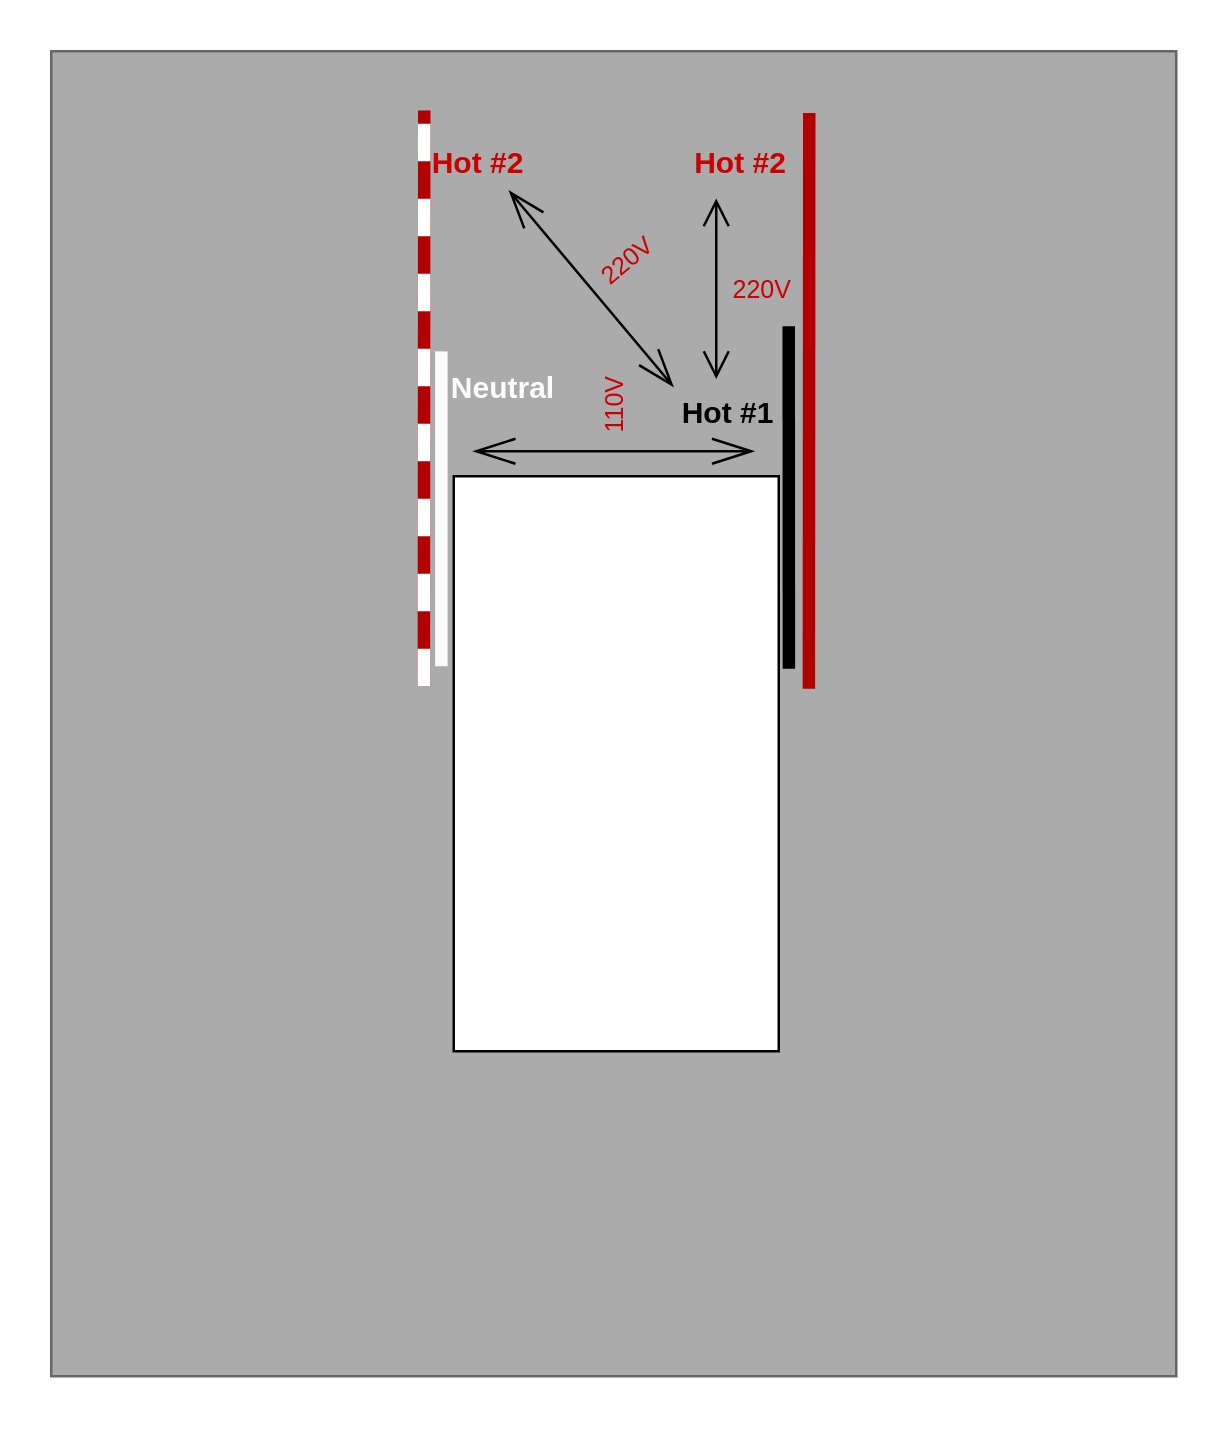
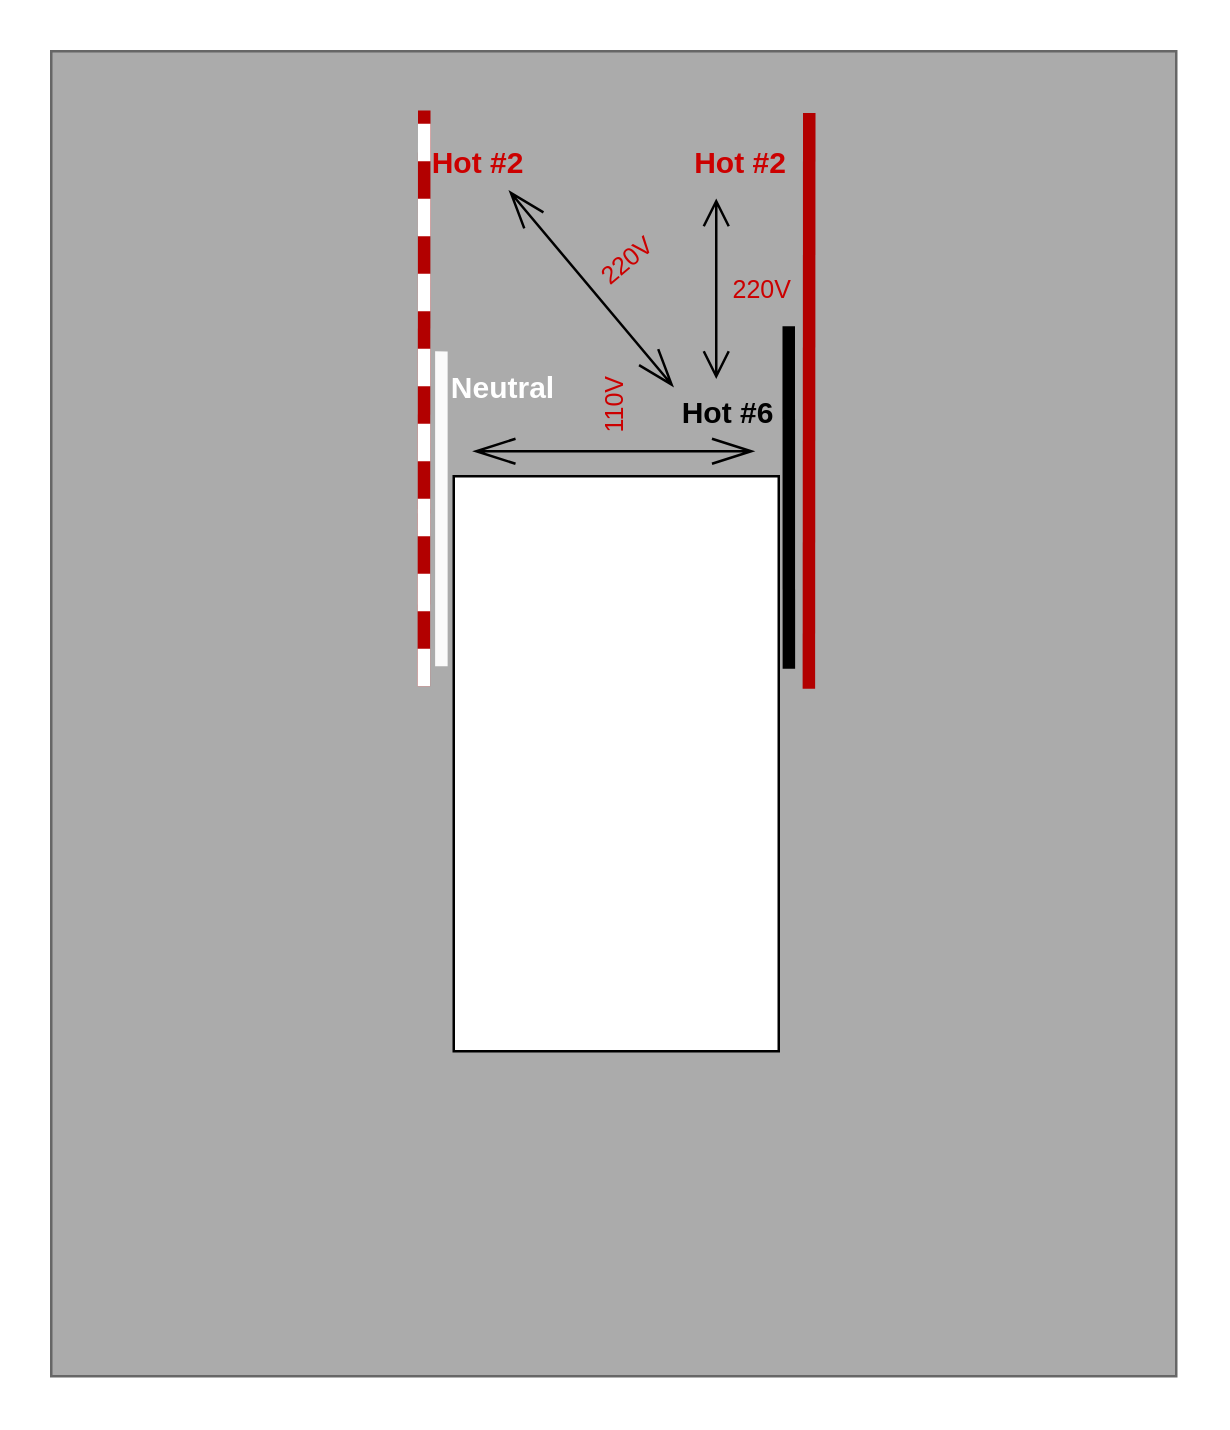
node "Hot #1": label "Hot #1" -> "Hot #6"
